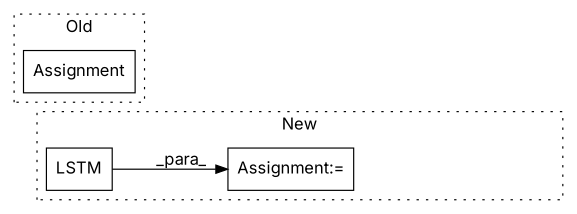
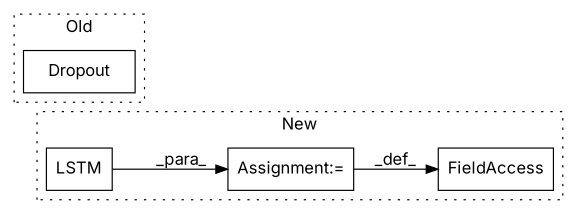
node "Assignment": label "Assignment" -> "Dropout"
node "FieldAccess": added
